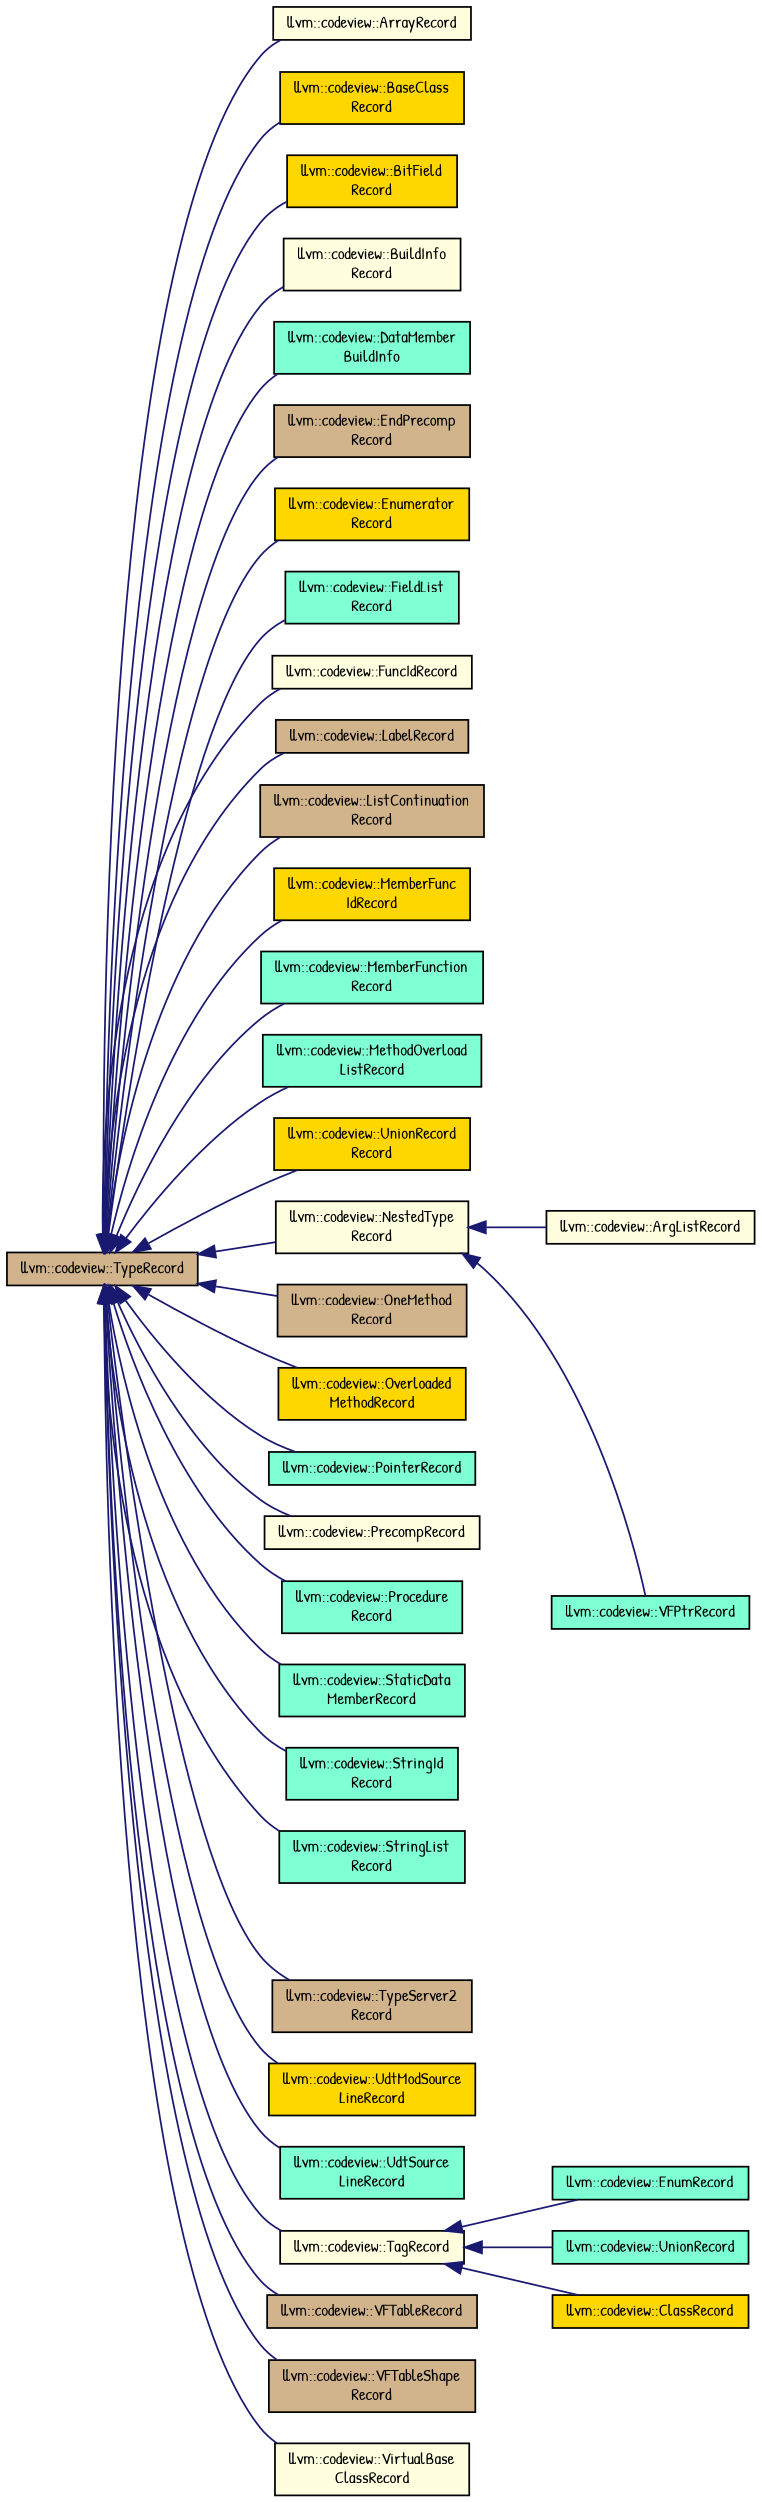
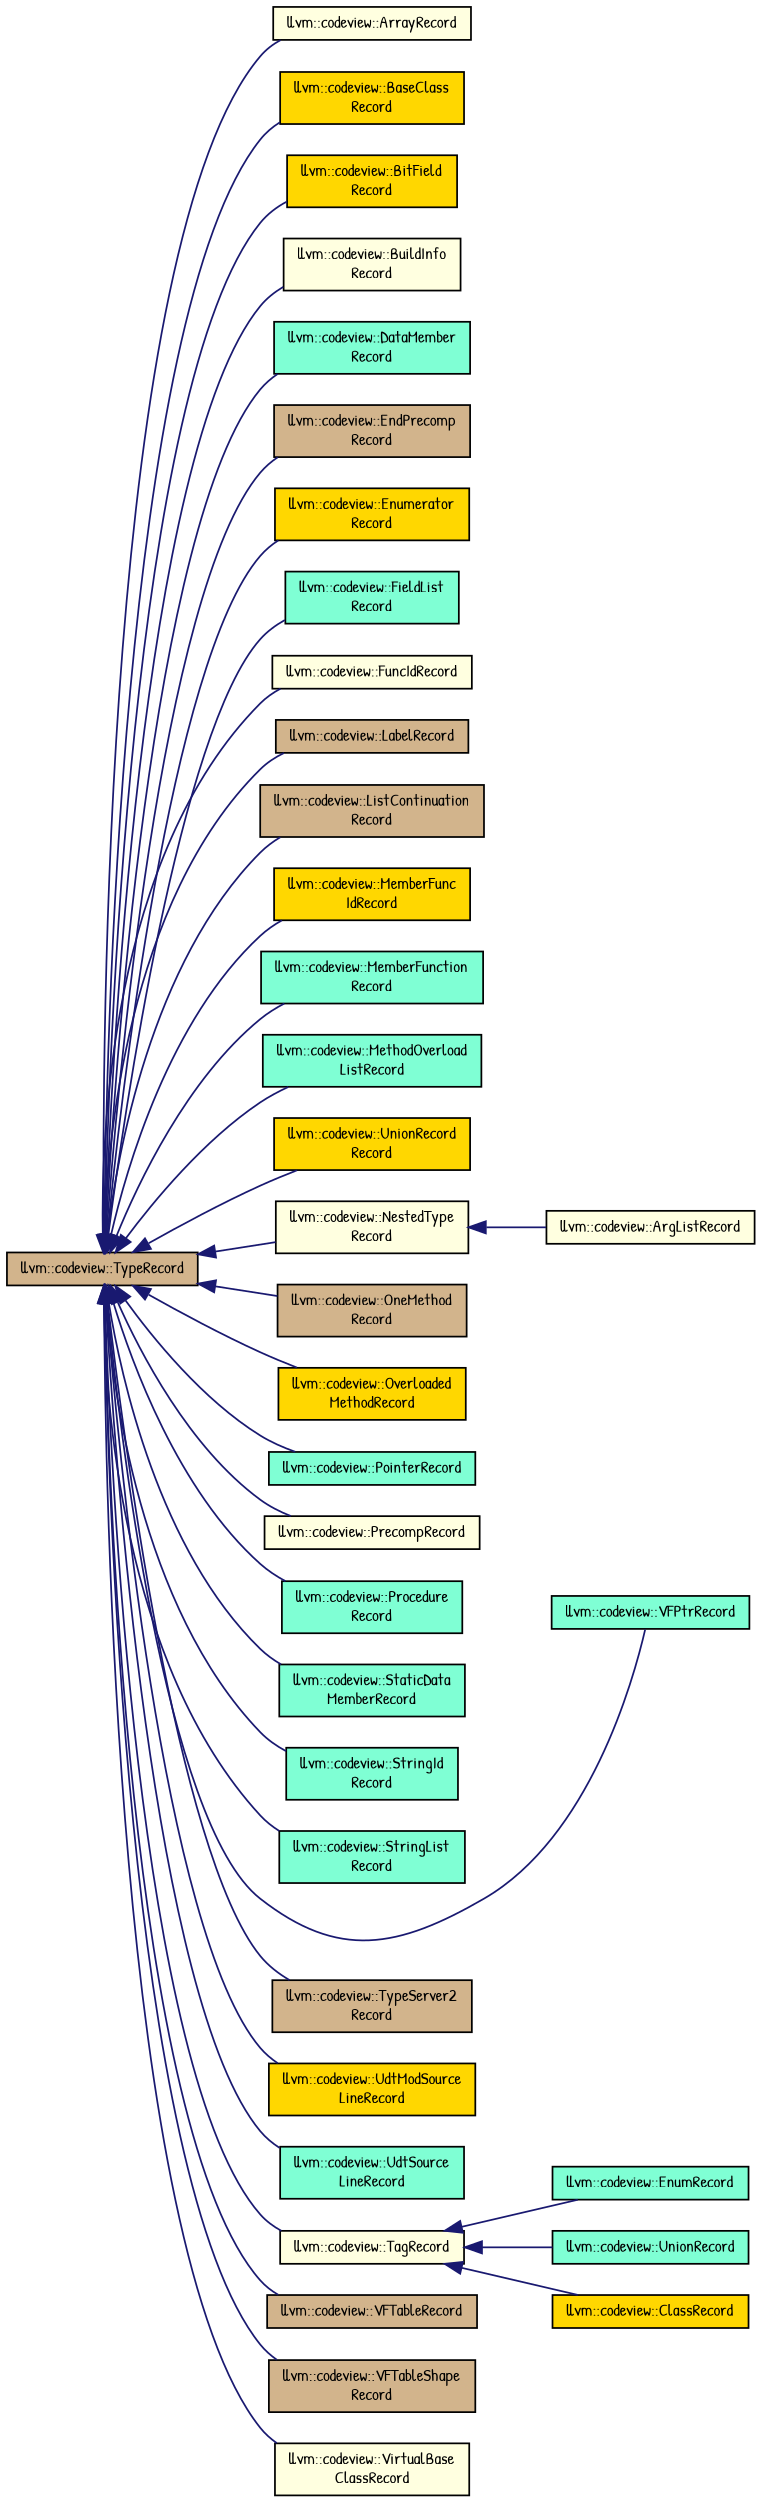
node "llvm::codeview::DataMember BuildInfo": label "llvm::codeview::DataMember BuildInfo" -> "llvm::codeview::DataMember Record"
edge "llvm::codeview::VFPtrRecord" -> "llvm::codeview::NestedType Record": now "llvm::codeview::VFPtrRecord" -> "llvm::codeview::TypeRecord"
